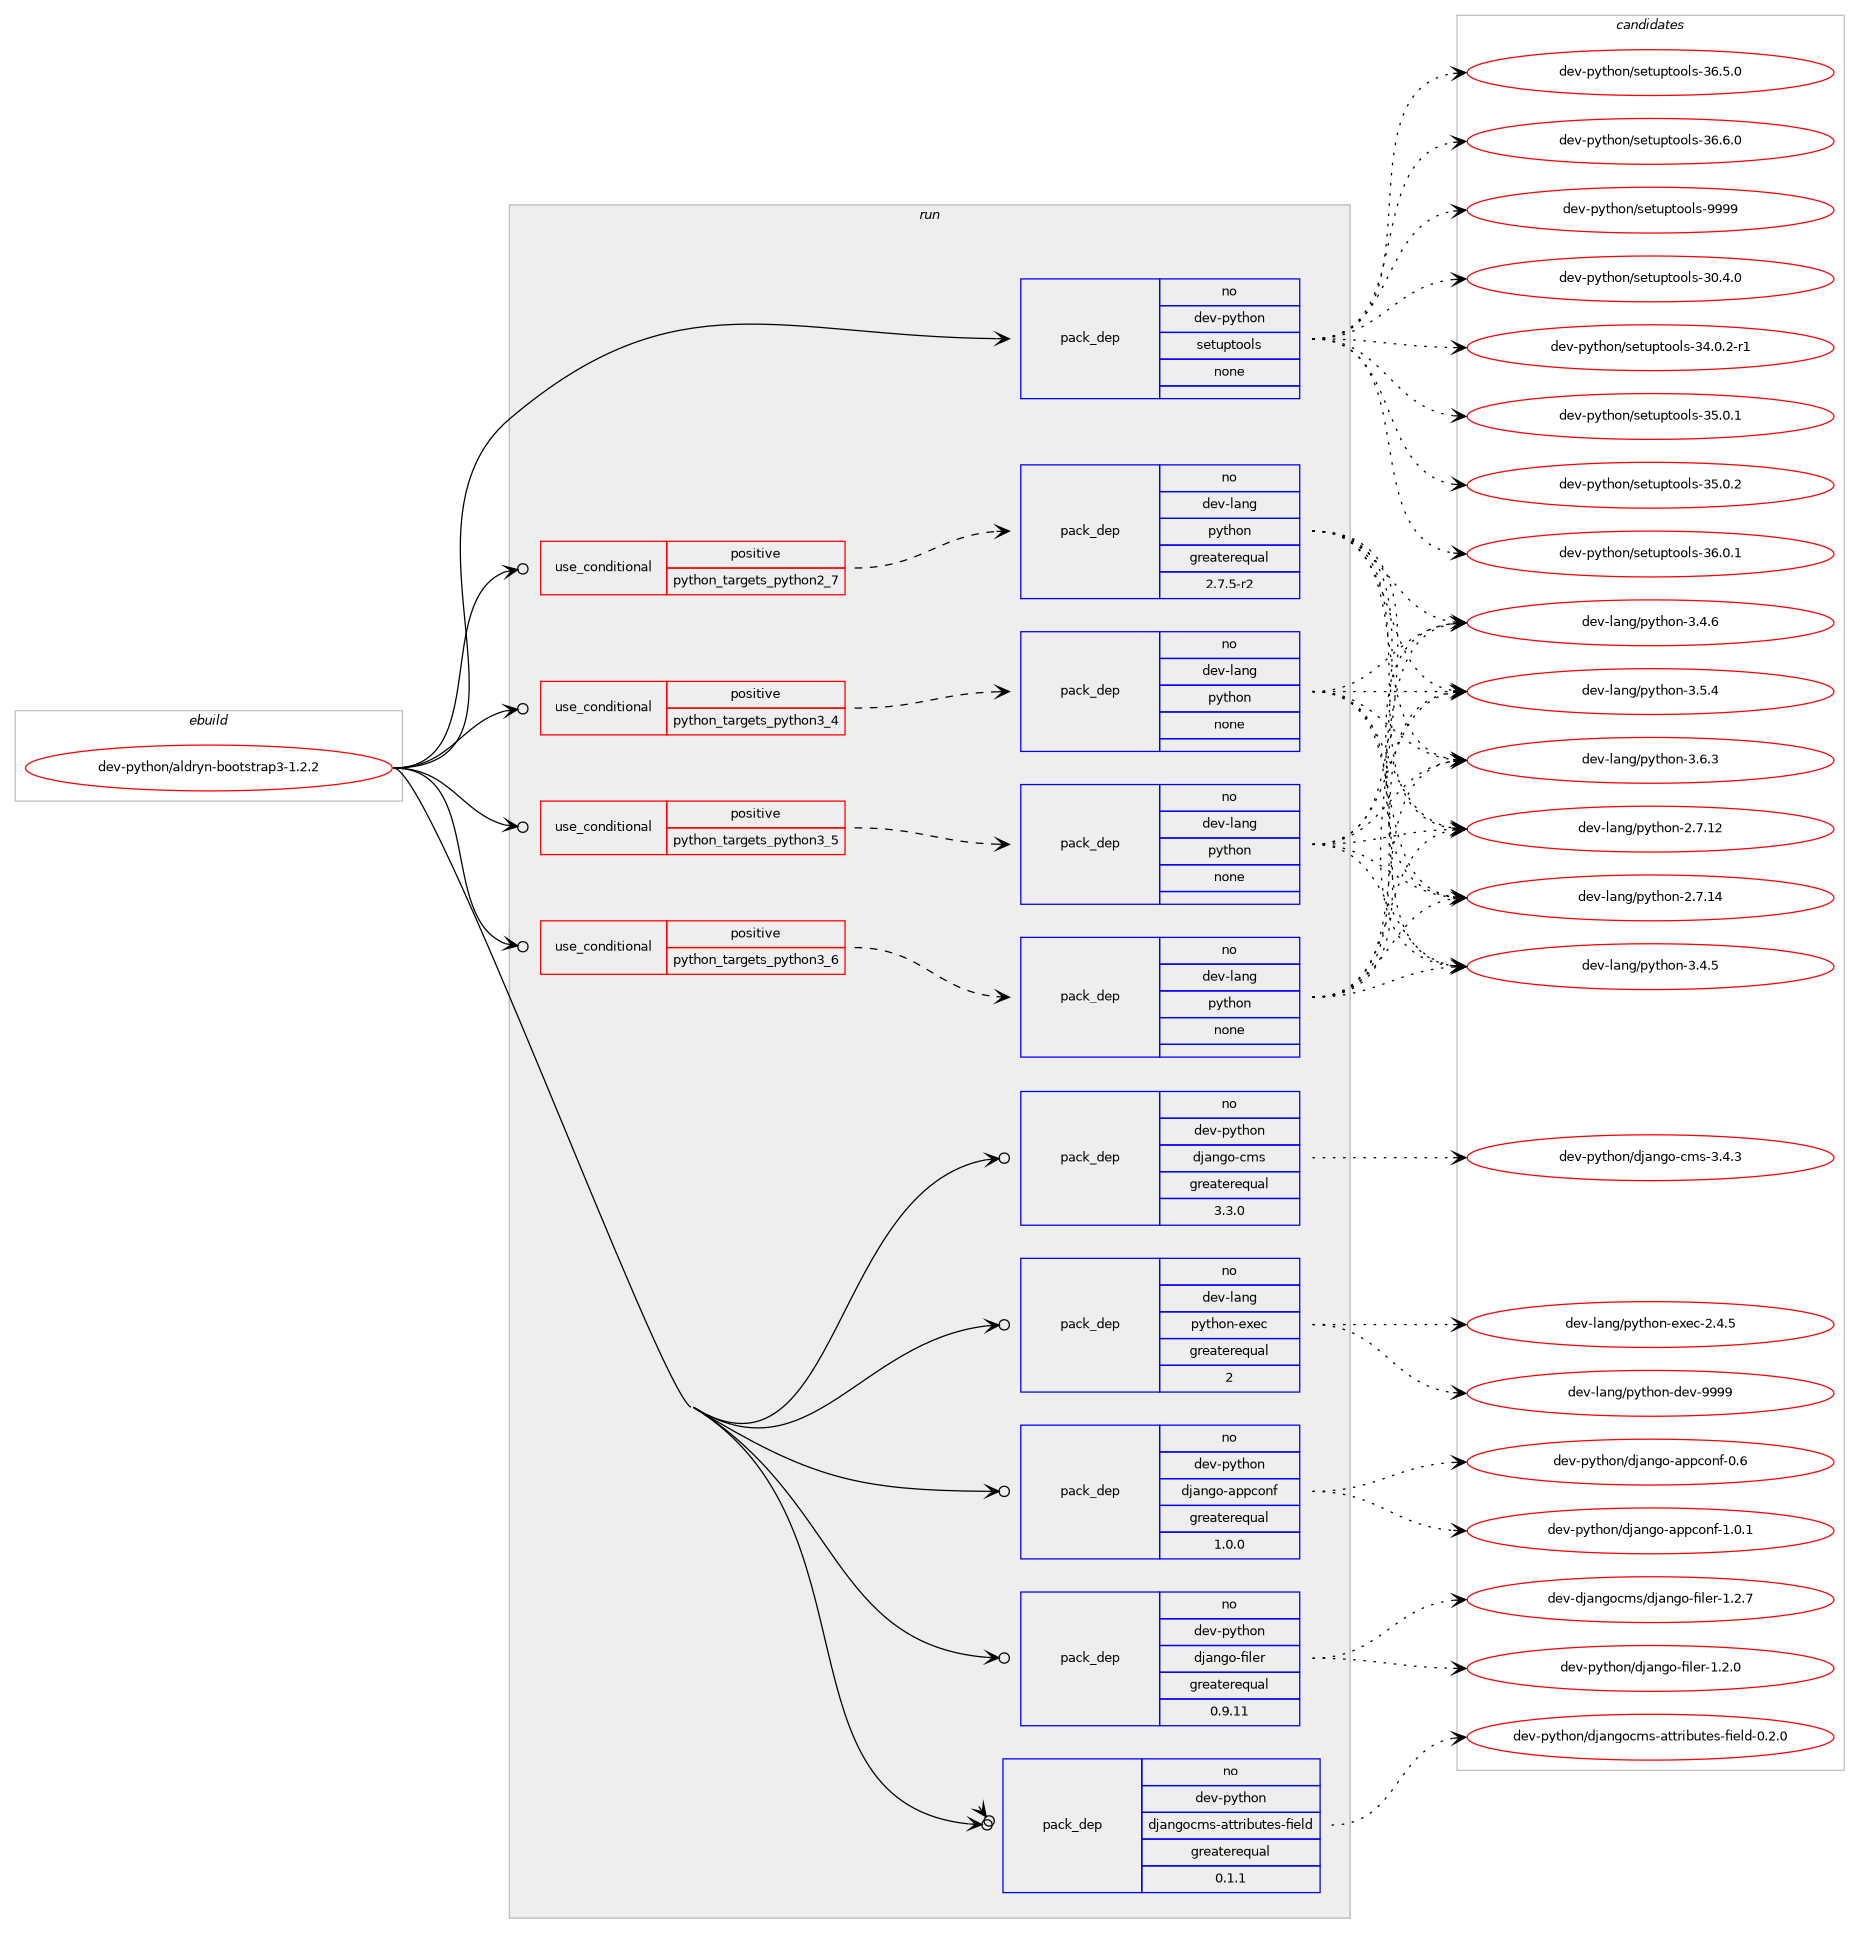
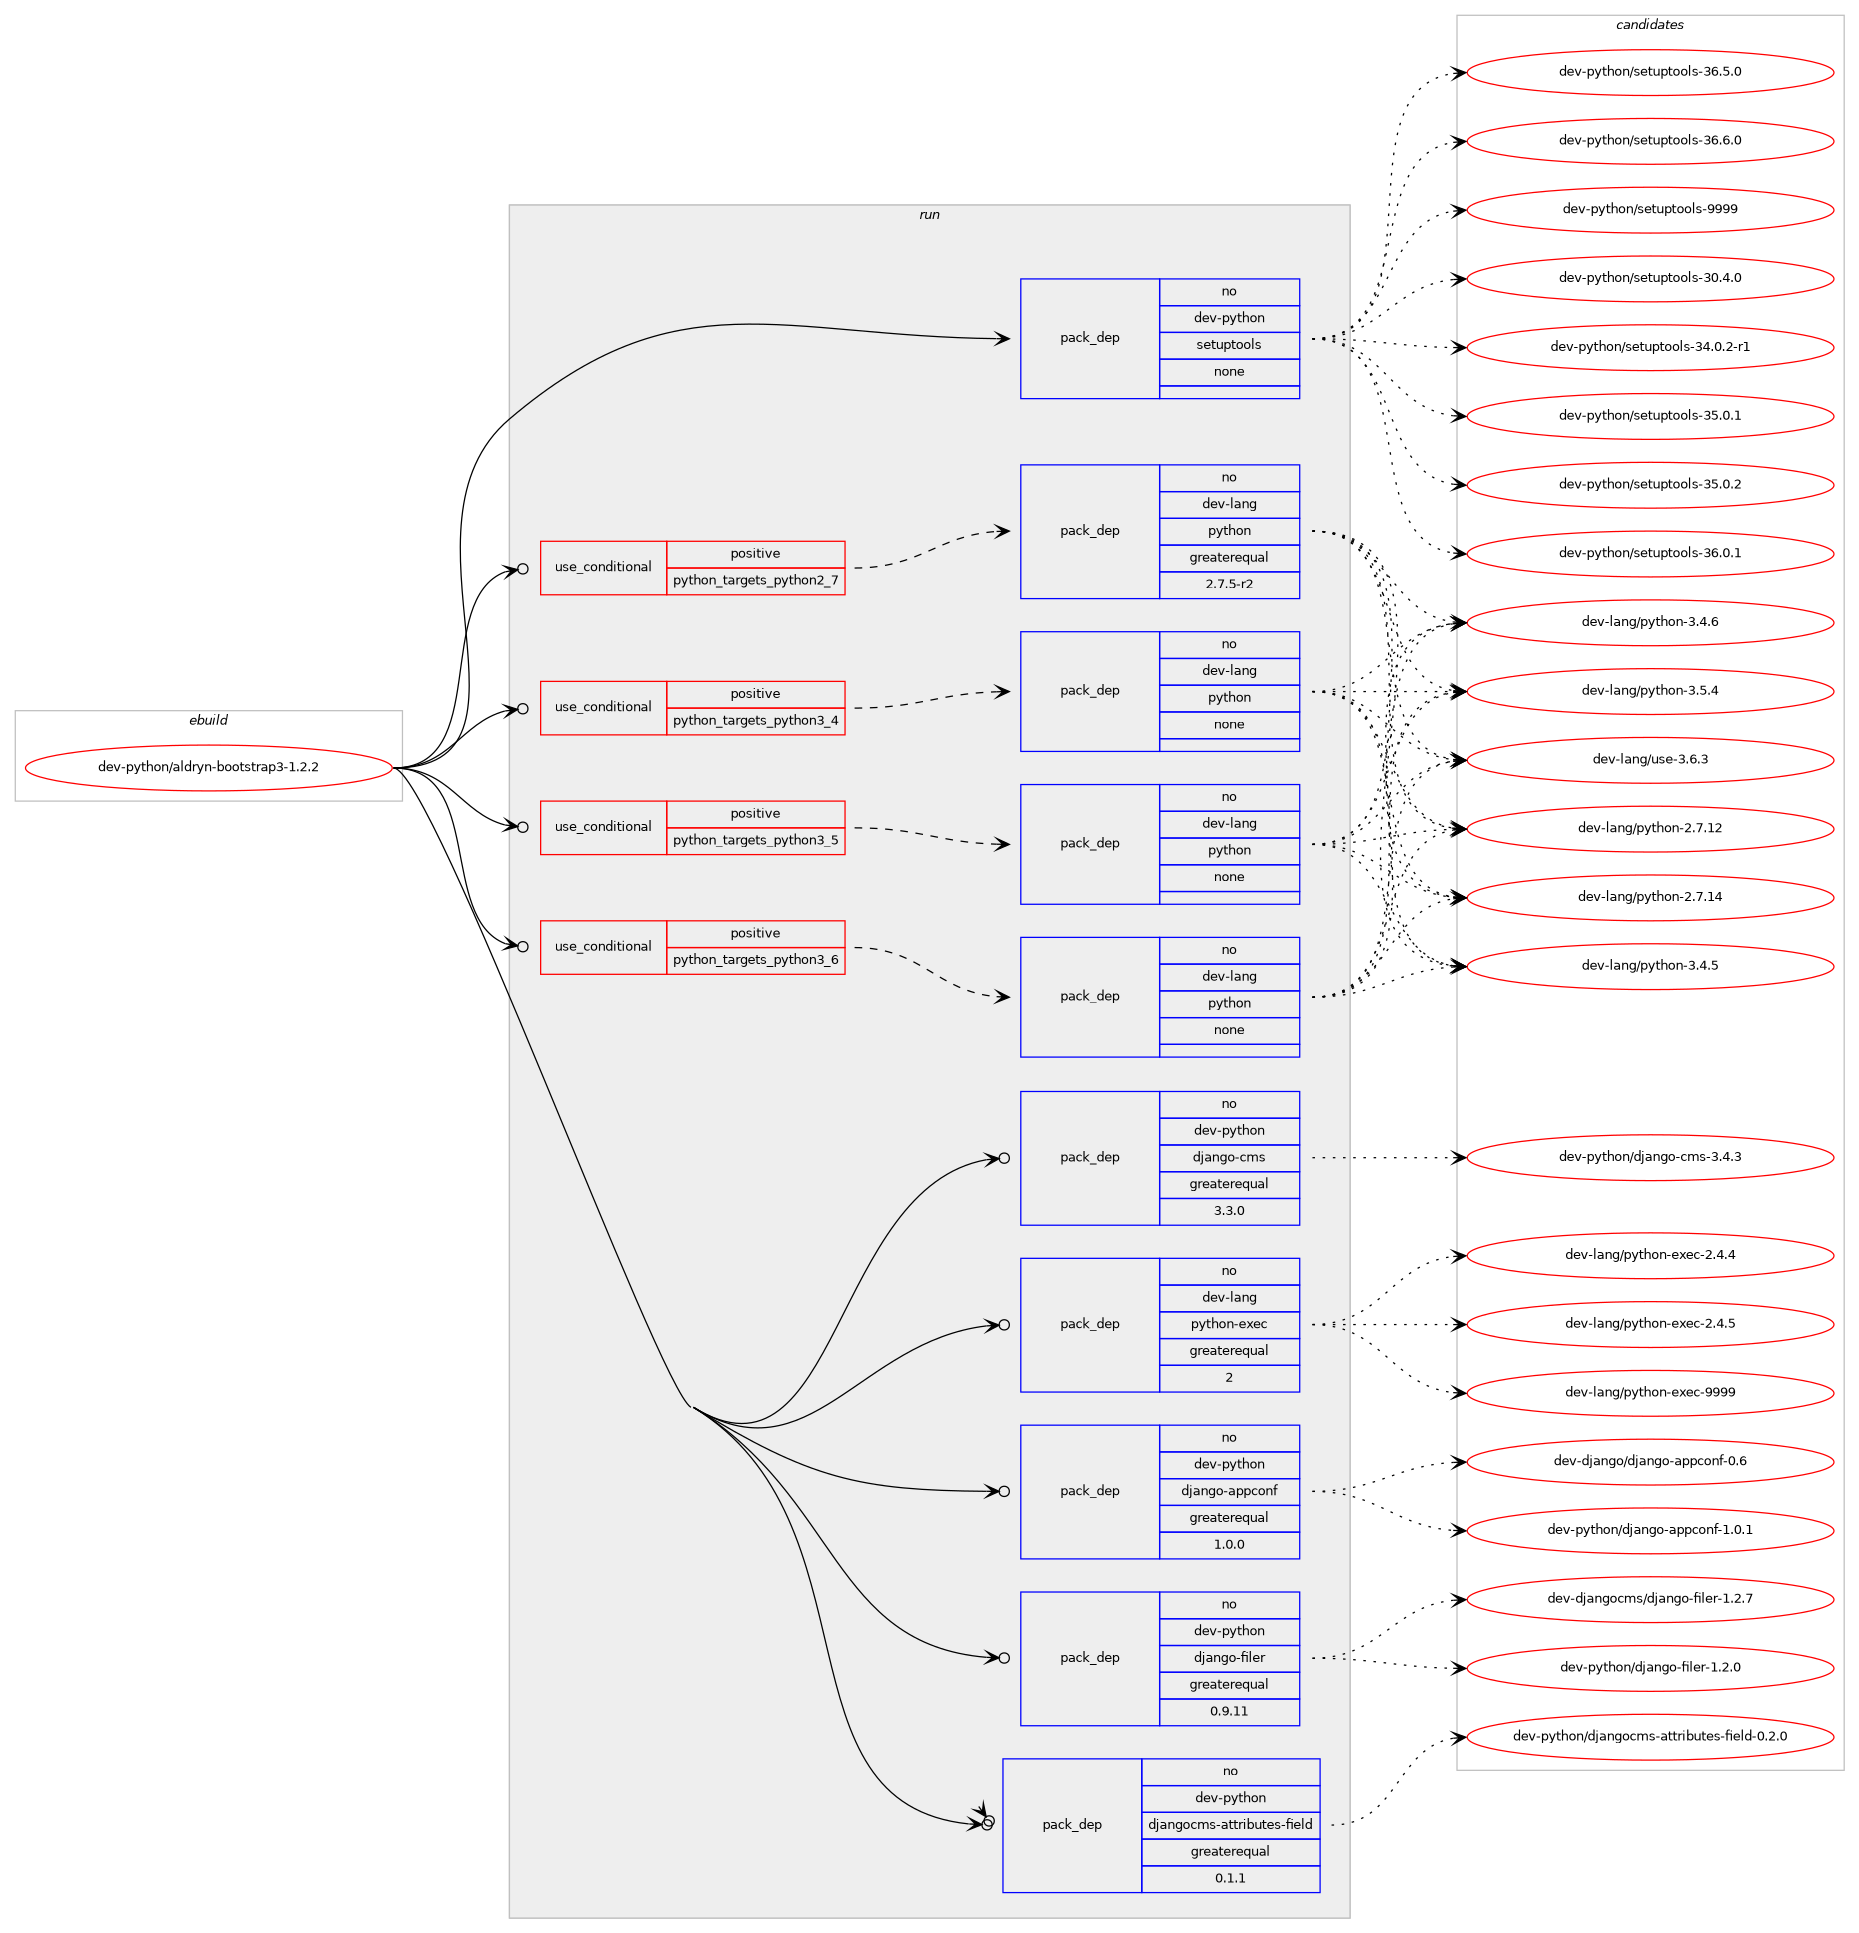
node "dev-lang/python-3.6.3": label "dev-lang/python-3.6.3" -> "dev-lang/use-3.6.3"
node "dev-lang/python-exec-2.4.4": added
node "dev-lang/python-dev-9999": label "dev-lang/python-dev-9999" -> "dev-lang/python-exec-9999"
node "dev-python/django-appconf-0.6": label "dev-python/django-appconf-0.6" -> "dev-django/django-appconf-0.6"
